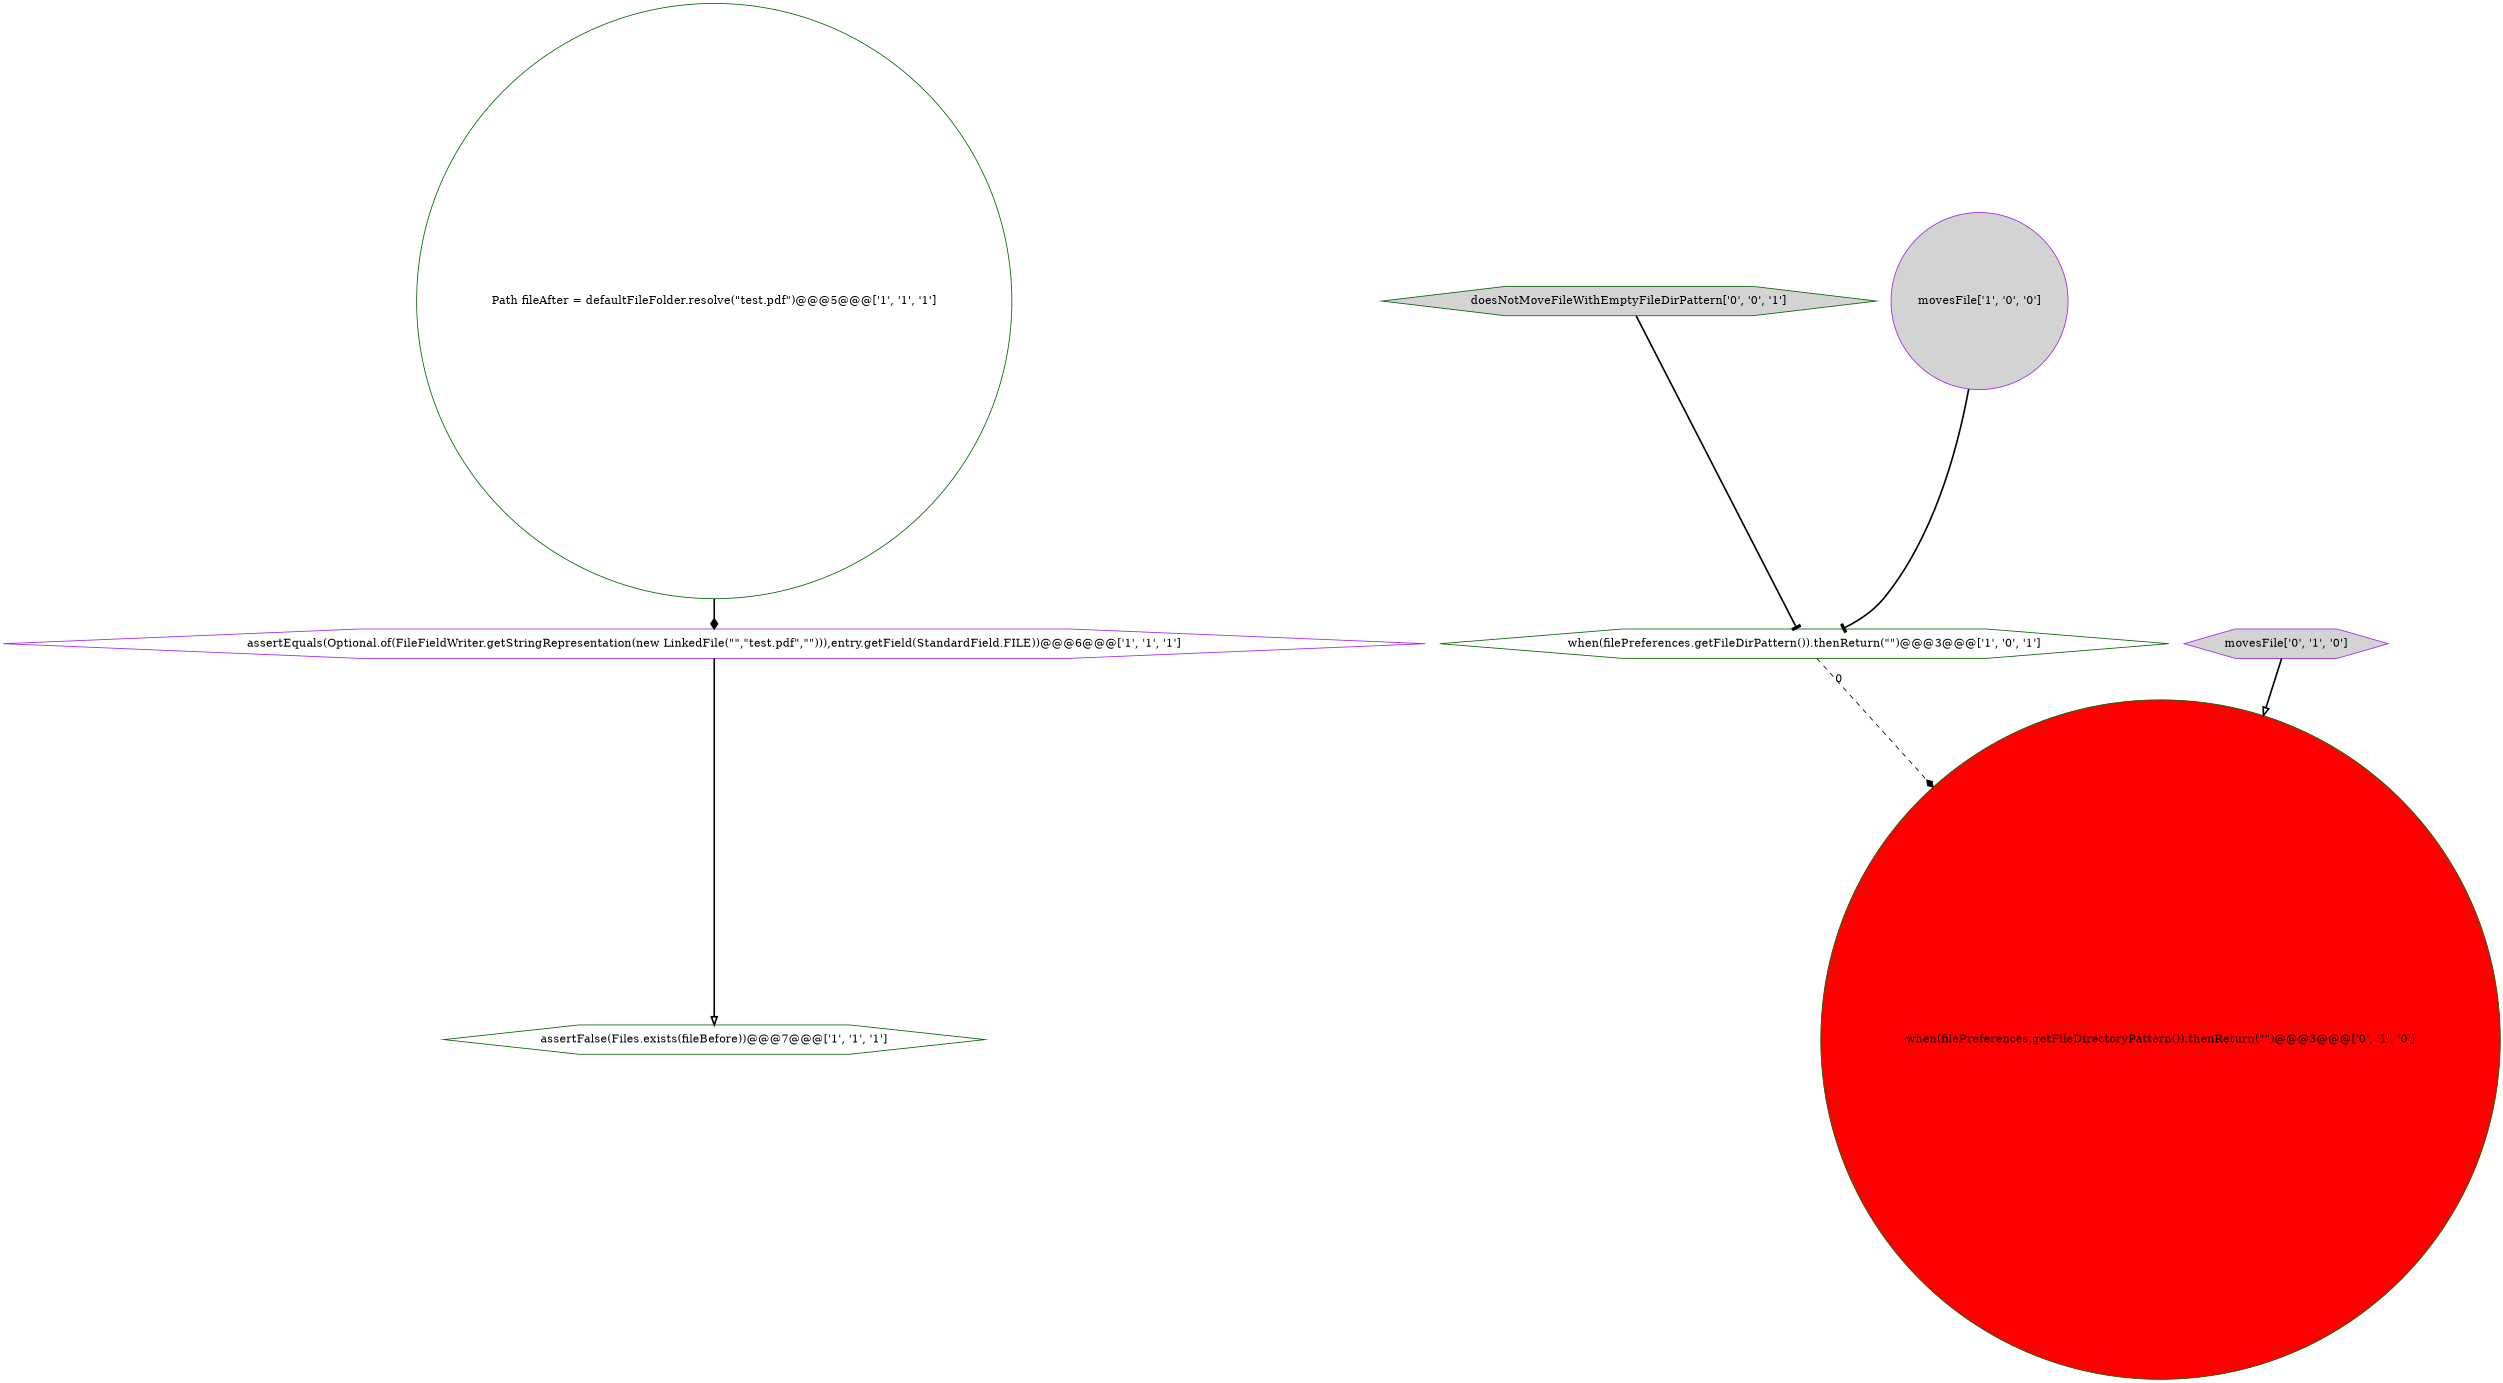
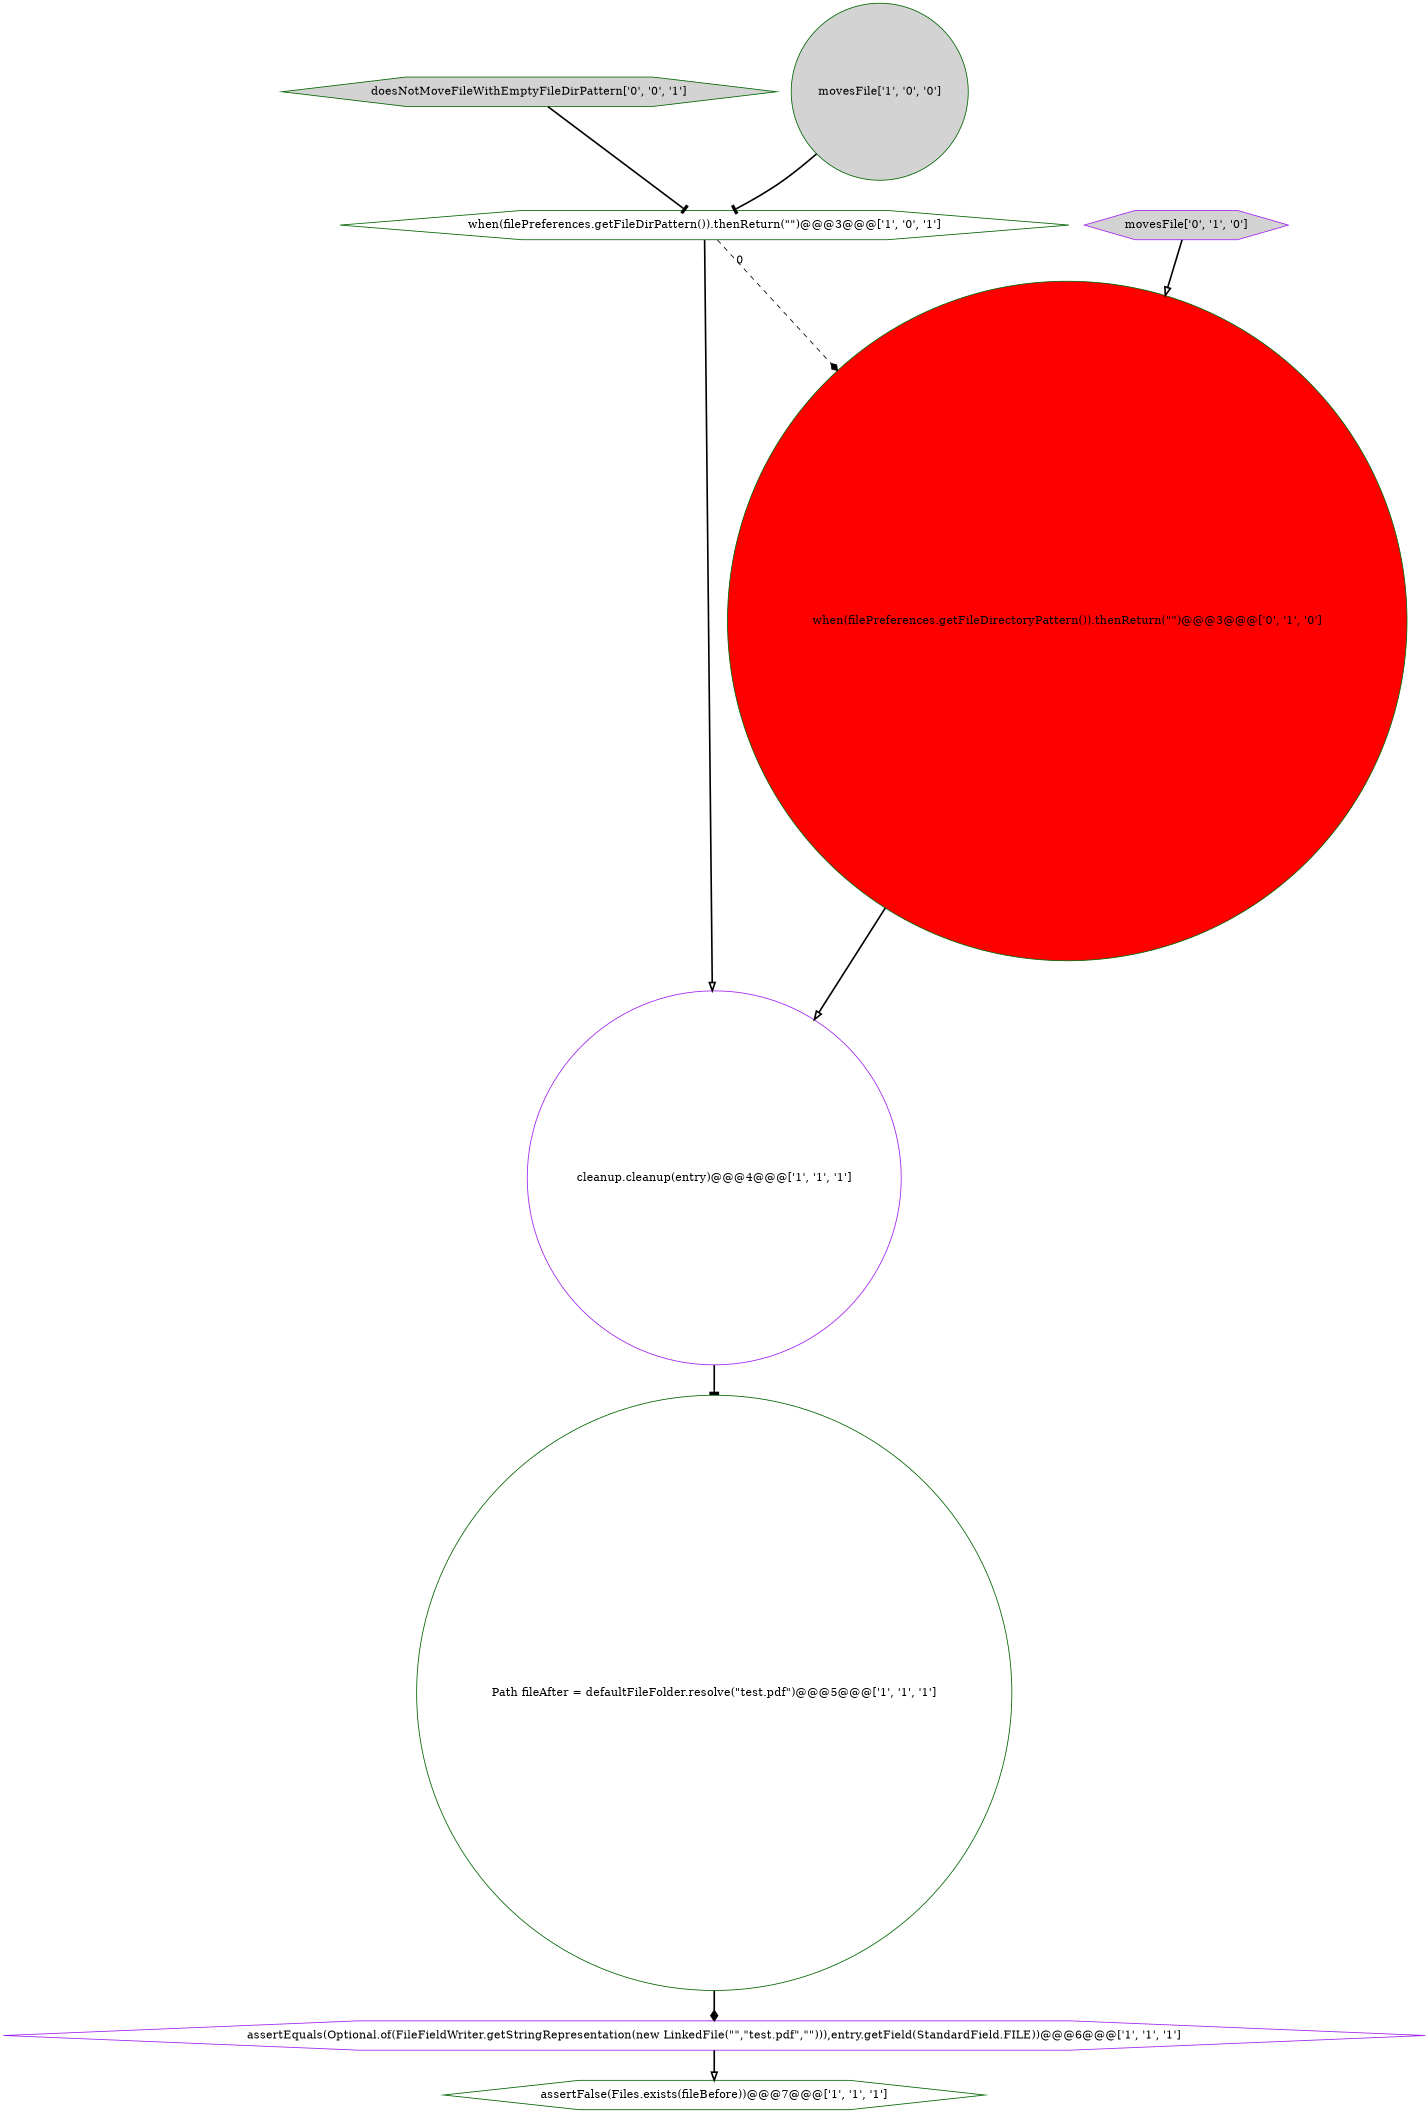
node "movesFile['1', '0', '0']": color purple -> darkgreen
node "cleanup.cleanup(entry)@@@4@@@['1', '1', '1']": added
